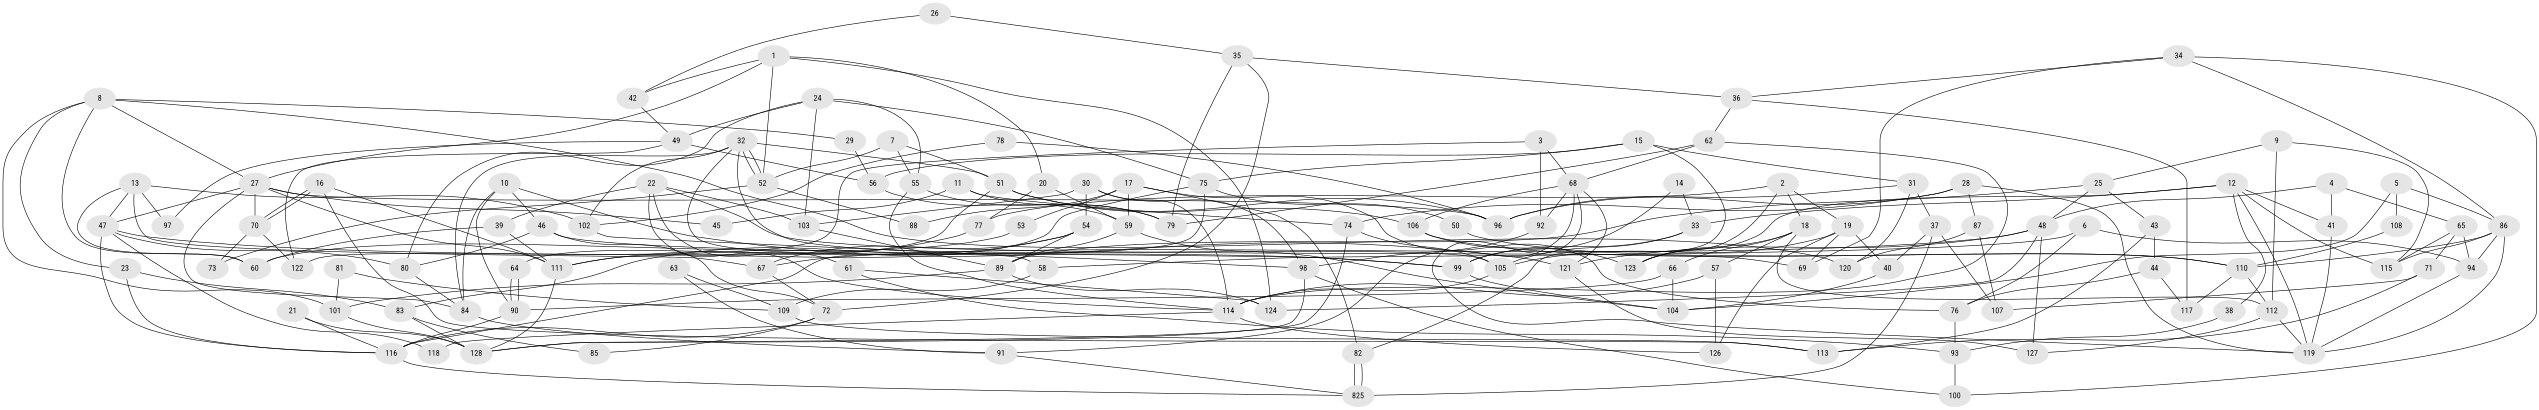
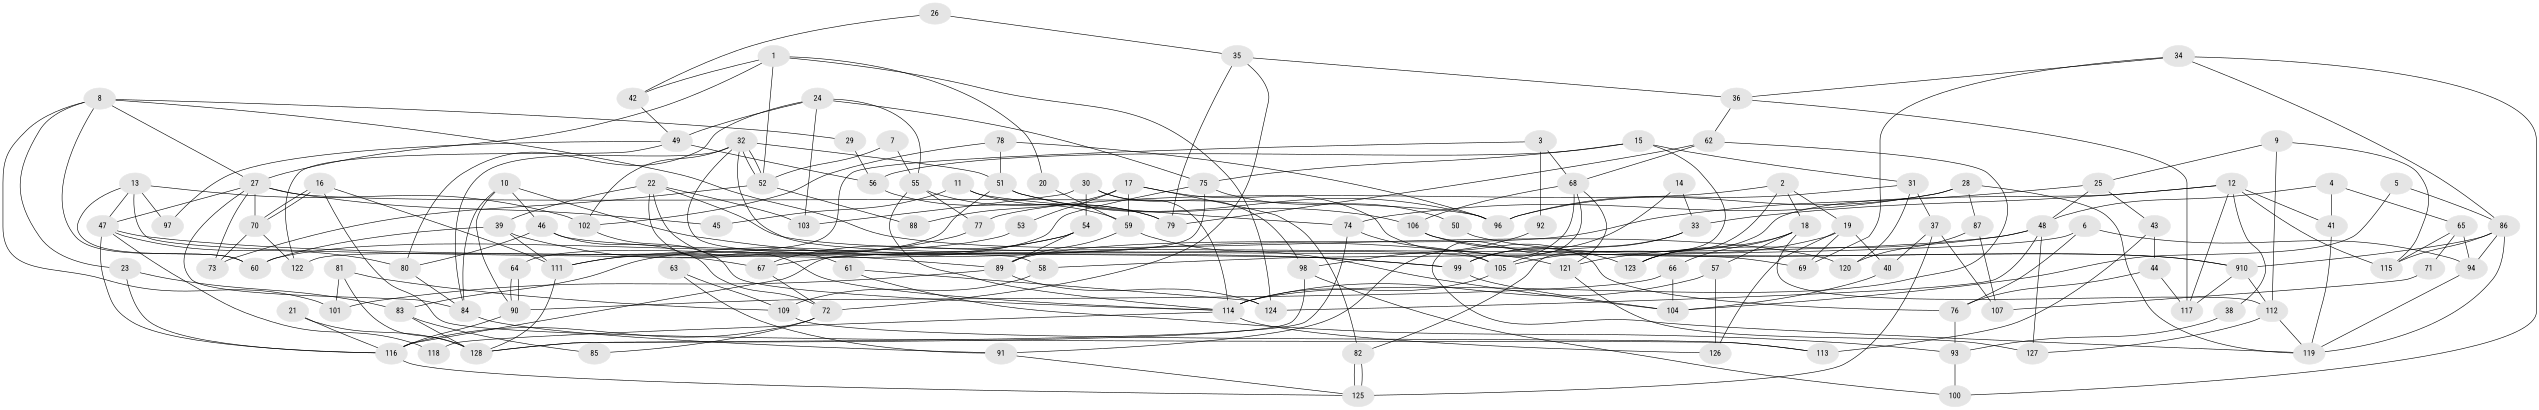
edge "7" -- "51": now "78" -- "51"
edge "20" -- "77": now "55" -- "77"
edge "68" -- "92": removed
node "108": removed
edge "27" -- "111": now "27" -- "73"
edge "103" -- "89": now "39" -- "89"
edge "102" -- "98": now "102" -- "114"
node "110": label "110" -> "910"
edge "12" -- "119": now "12" -- "117"
edge "101" -- "128": now "81" -- "128"
edge "71" -- "113": removed
node "825": label "825" -> "125"
